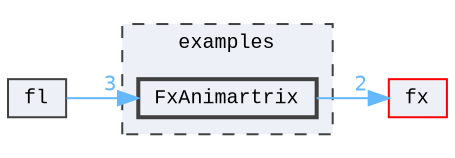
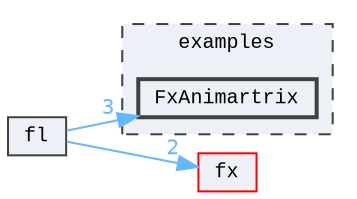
edge "FxAnimartrix" -> "fx": now "fl" -> "fx"
